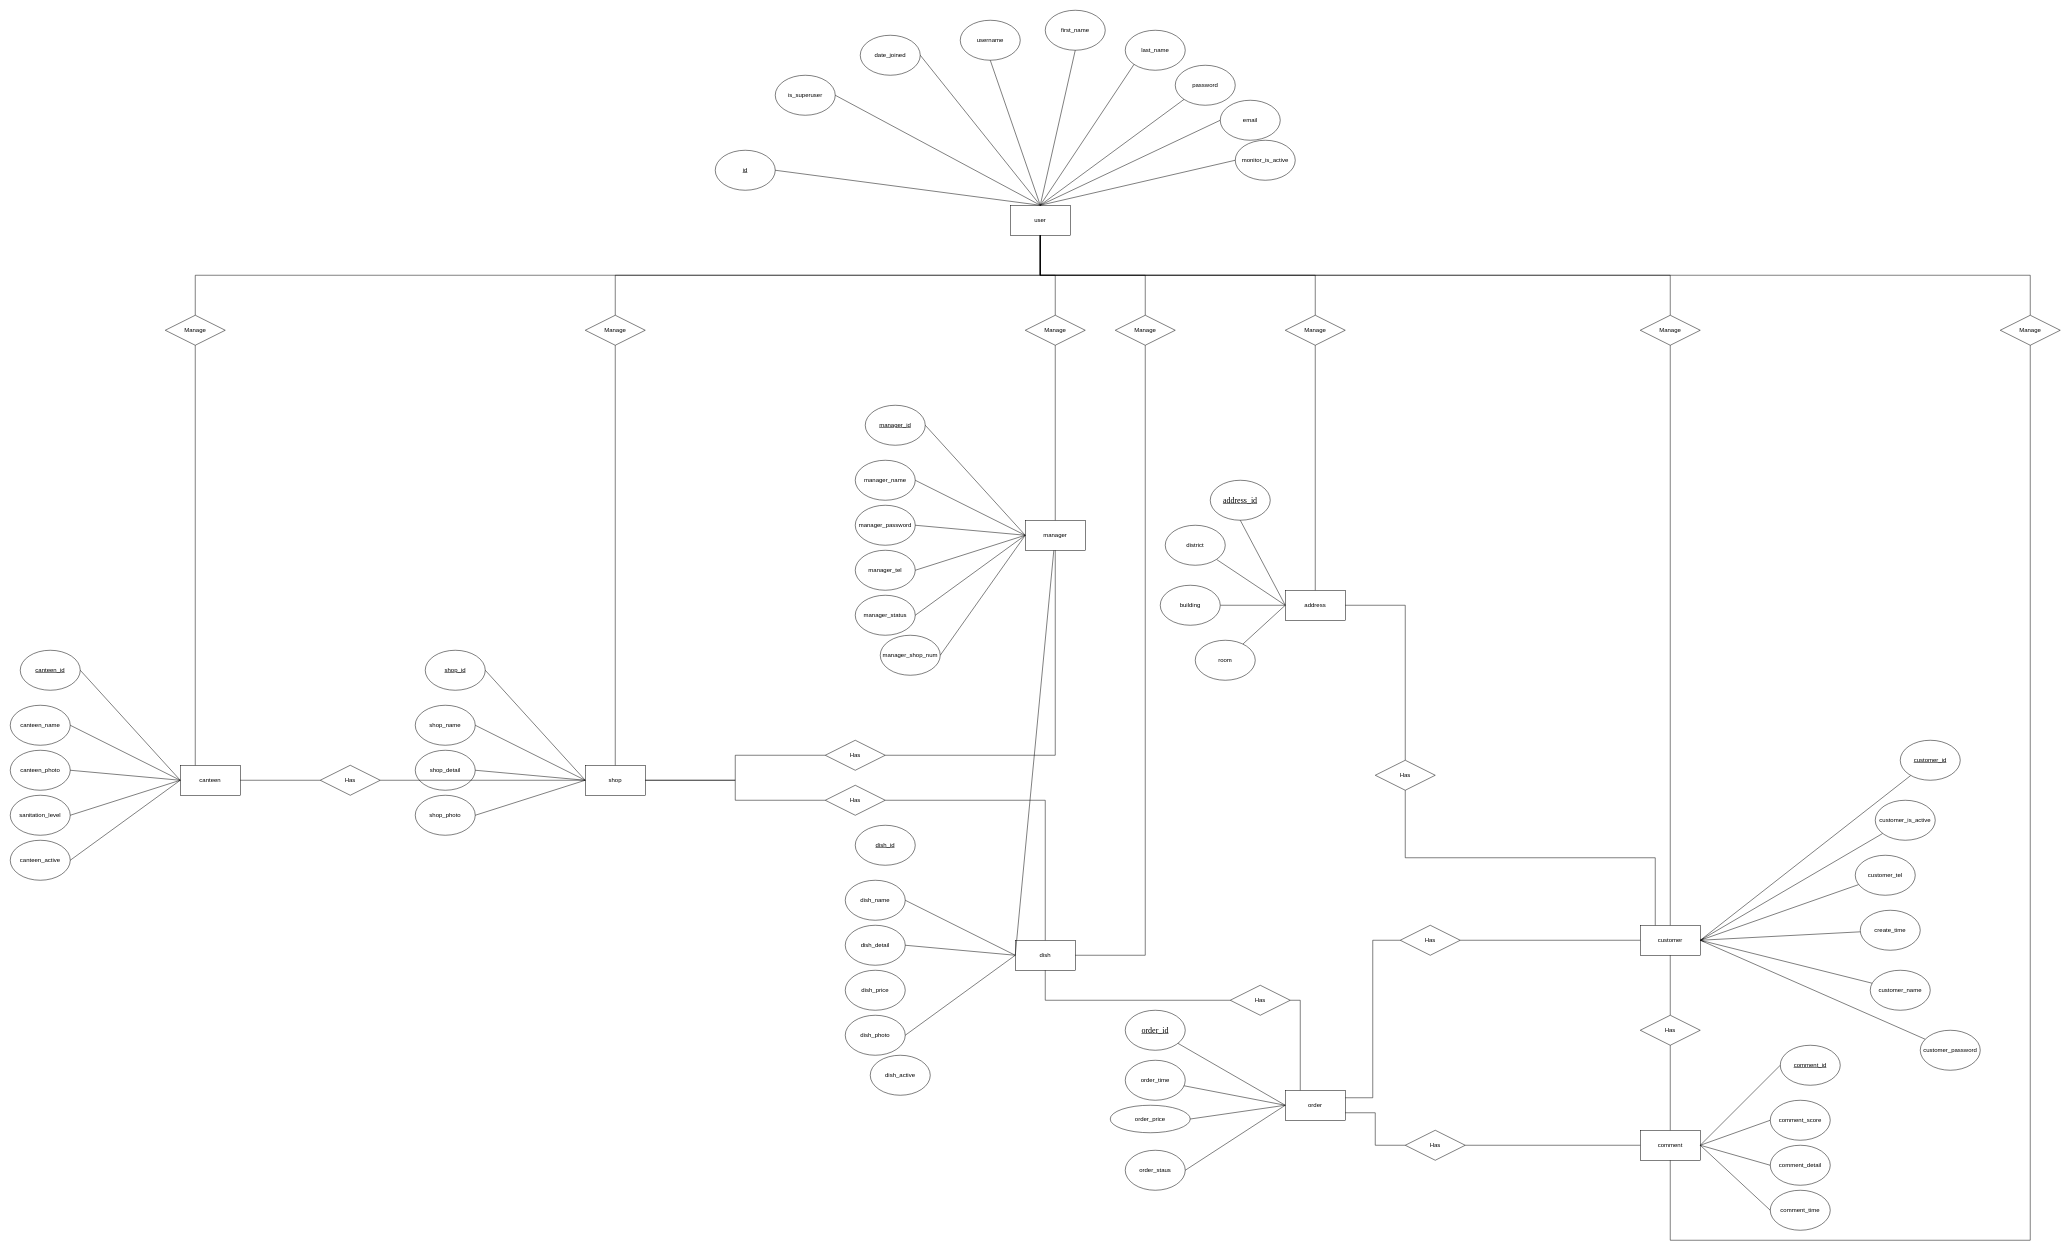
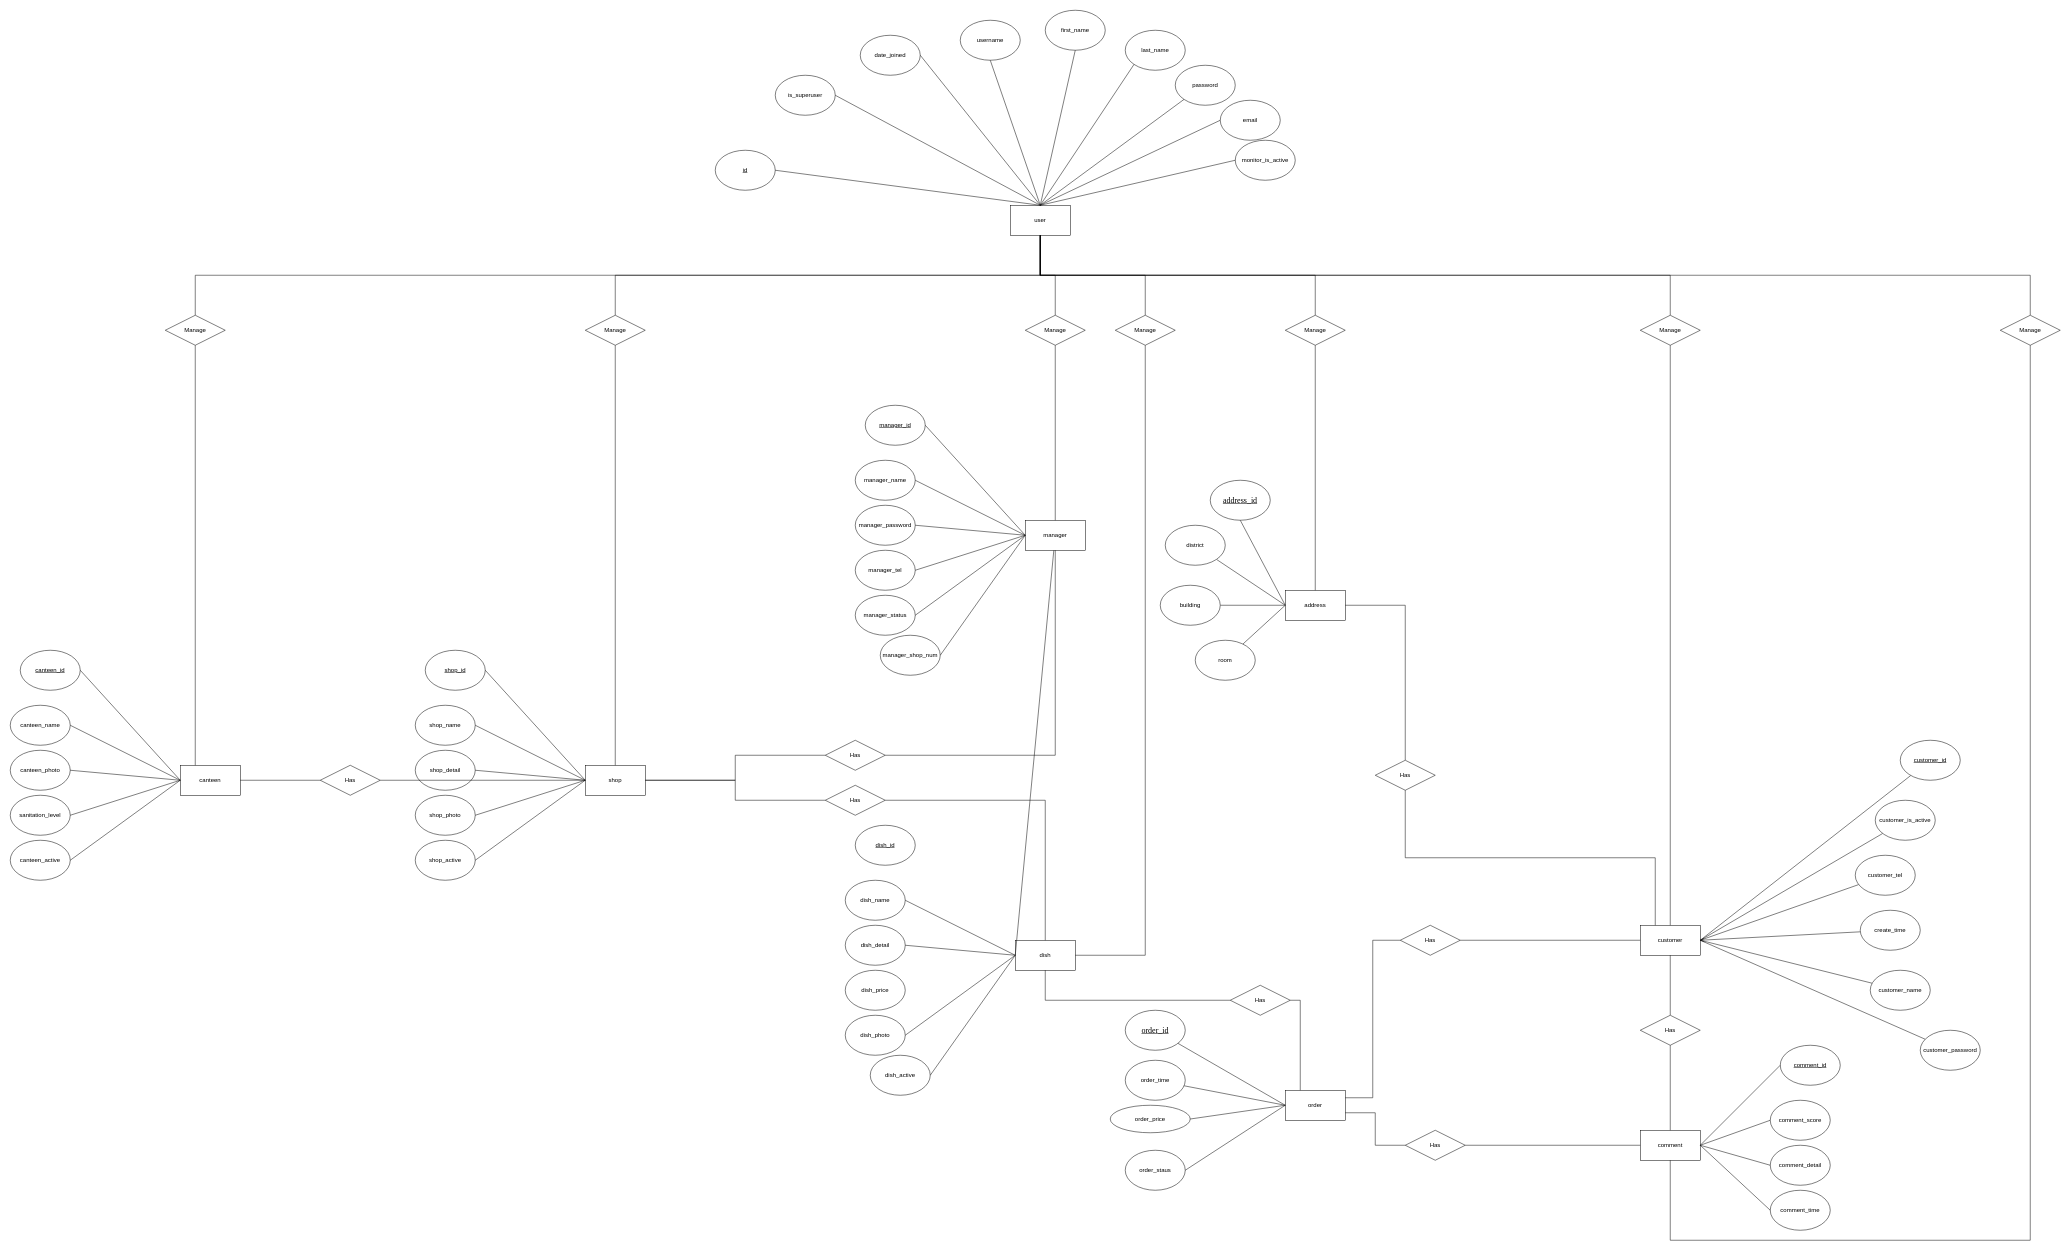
edge "shop" -- "shop_active": added
node "shop_active": added
edge "dish" -- "dish_active": added
